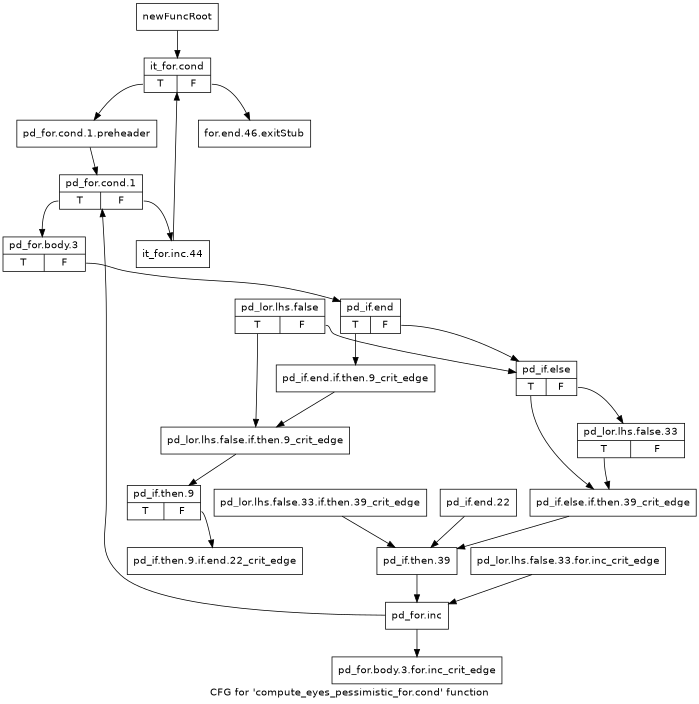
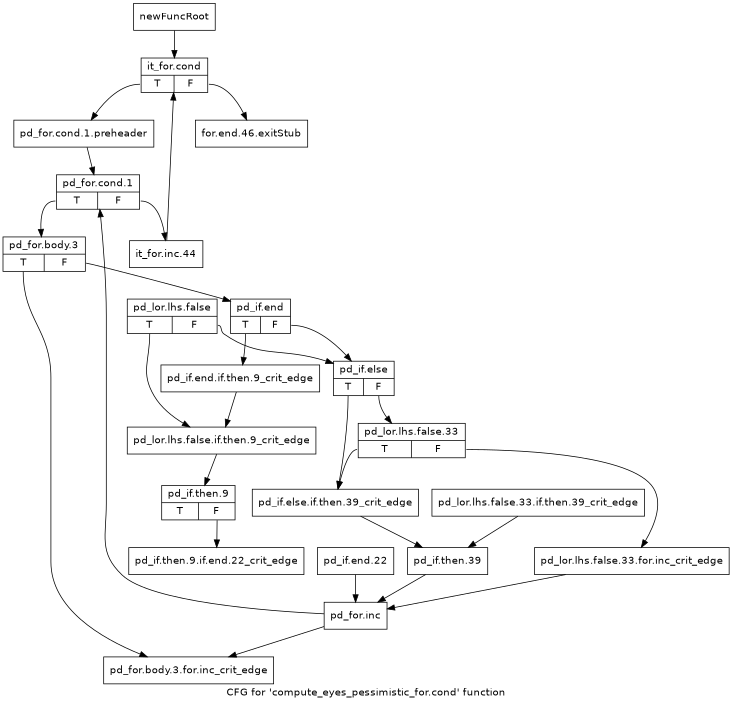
edge "pd_lor.lhs.false.33" -> "pd_lor.lhs.false.33.for.inc_crit_edge": added
edge "pd_for.body.3" -> "pd_for.body.3.for.inc_crit_edge": added
edge "pd_if.end.22" -> "pd_if.then.39": now "pd_if.end.22" -> "pd_for.inc"
